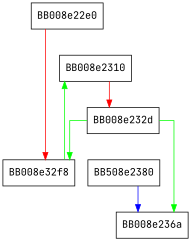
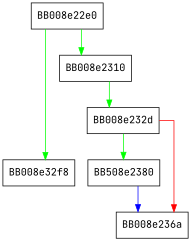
edge "BB008e22e0" -> "BB008e32f8": color red -> green
edge "BB008e2310" -> "BB008e232d": color red -> green
edge "BB008e32f8" -> "BB008e2310": now "BB008e22e0" -> "BB008e2310"
edge "BB008e232d" -> "BB008e32f8": now "BB008e232d" -> "BB508e2380"
edge "BB008e232d" -> "BB008e236a": color green -> red
